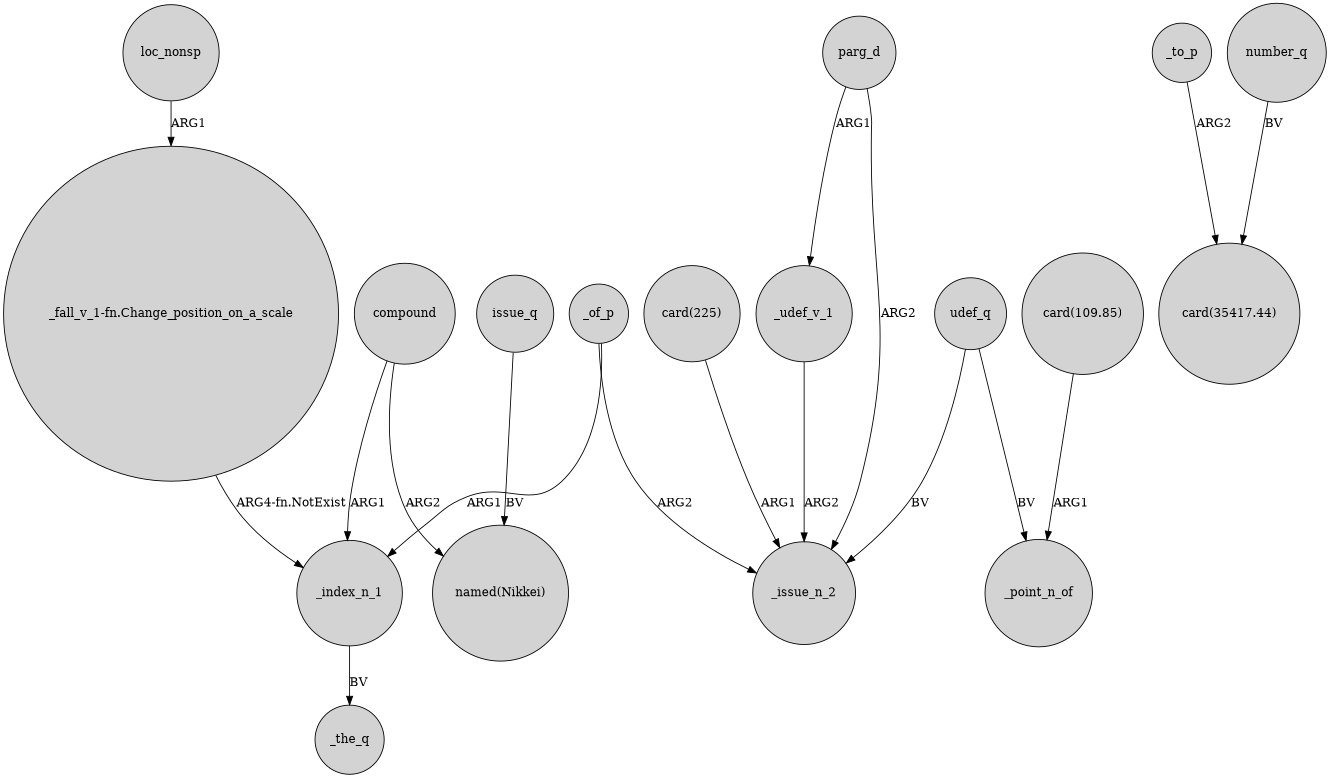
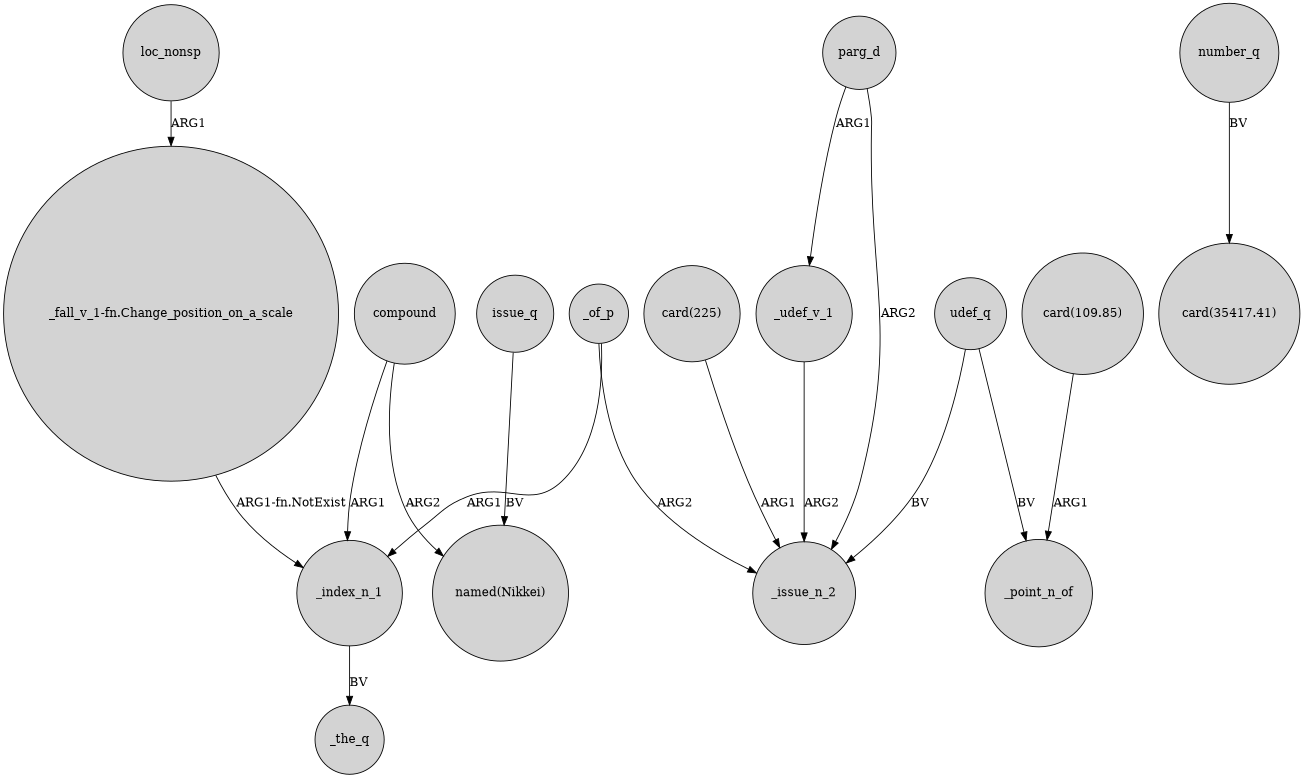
node "_to_p": removed
node "card(35417.44)": label "card(35417.44)" -> "card(35417.41)"
edge "_fall_v_1-fn.Change_position_on_a_scale" -> "_index_n_1": label "ARG4-fn.NotExist" -> "ARG1-fn.NotExist"
